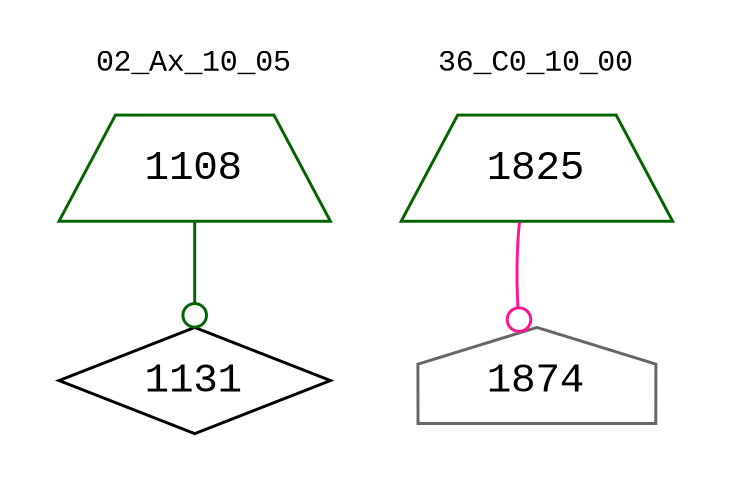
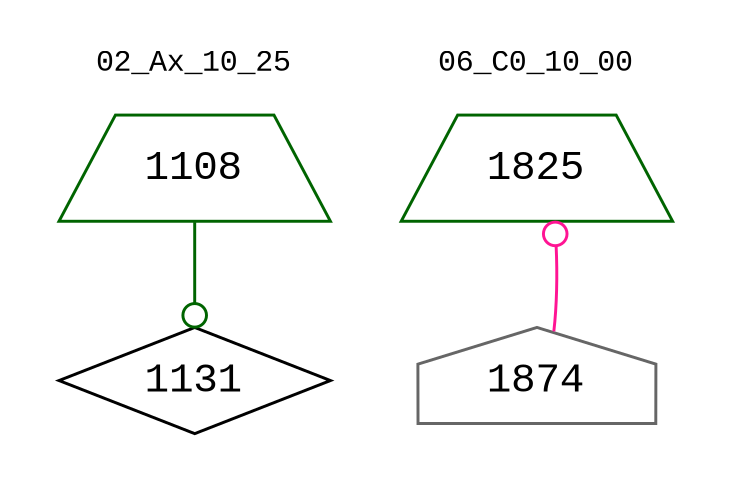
cluster "02_Ax_10_05": label "02_Ax_10_05" -> "02_Ax_10_25"
cluster "36_C0_10_00": label "36_C0_10_00" -> "06_C0_10_00"
edge "1825" -> "1874": reversed
